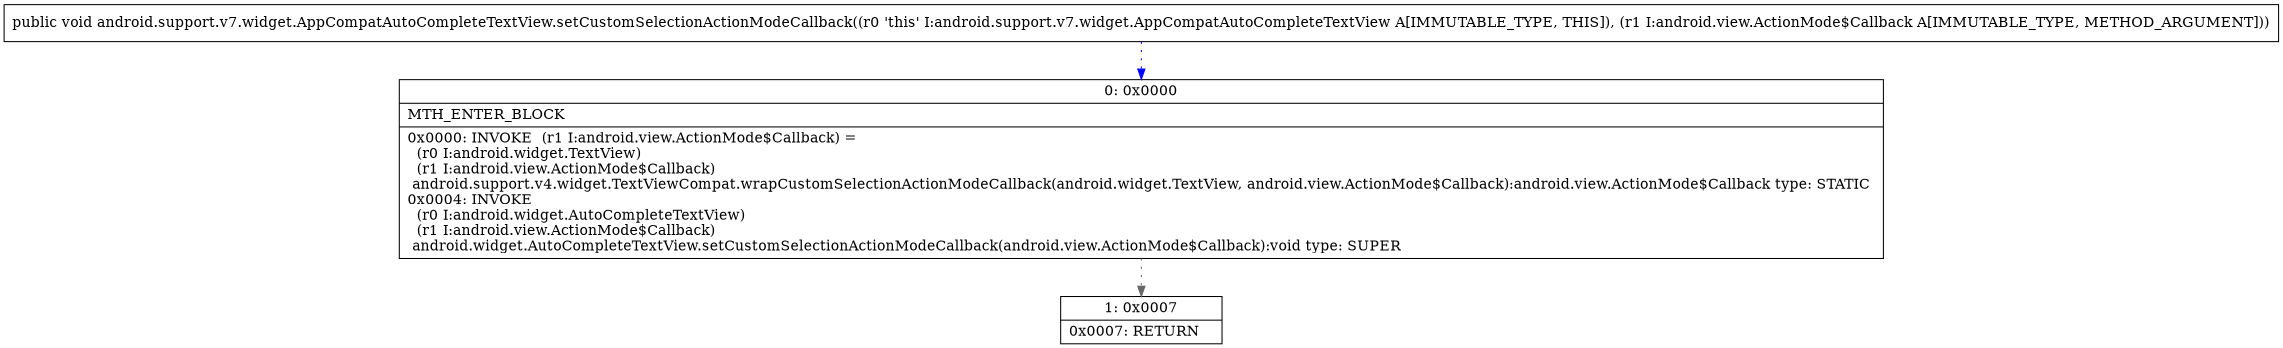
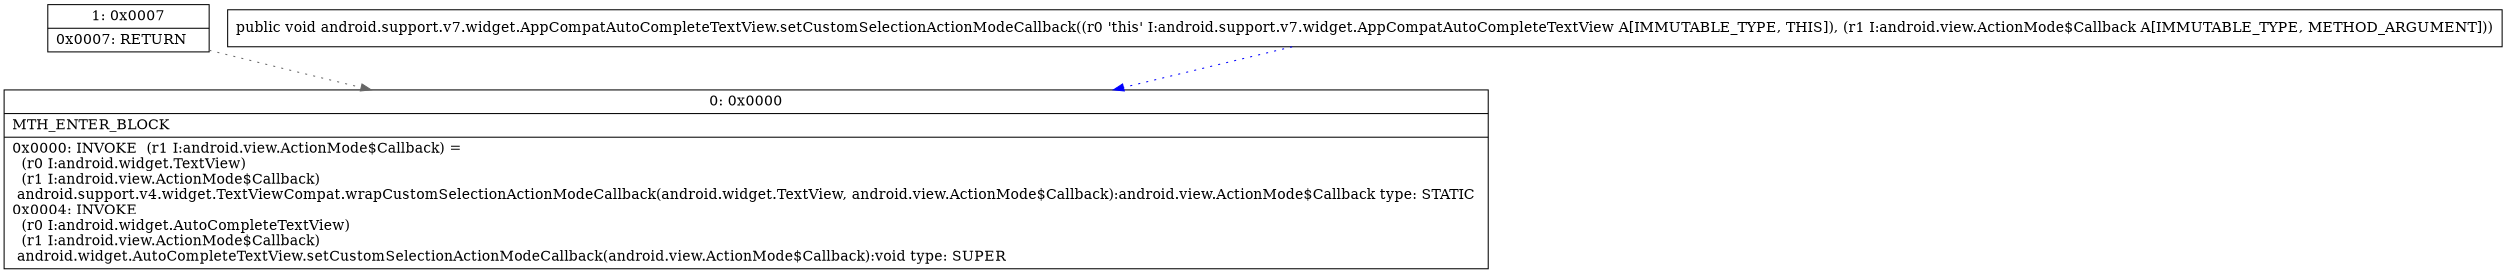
edge "0: 0x0000" -> "1: 0x0007": reversed
